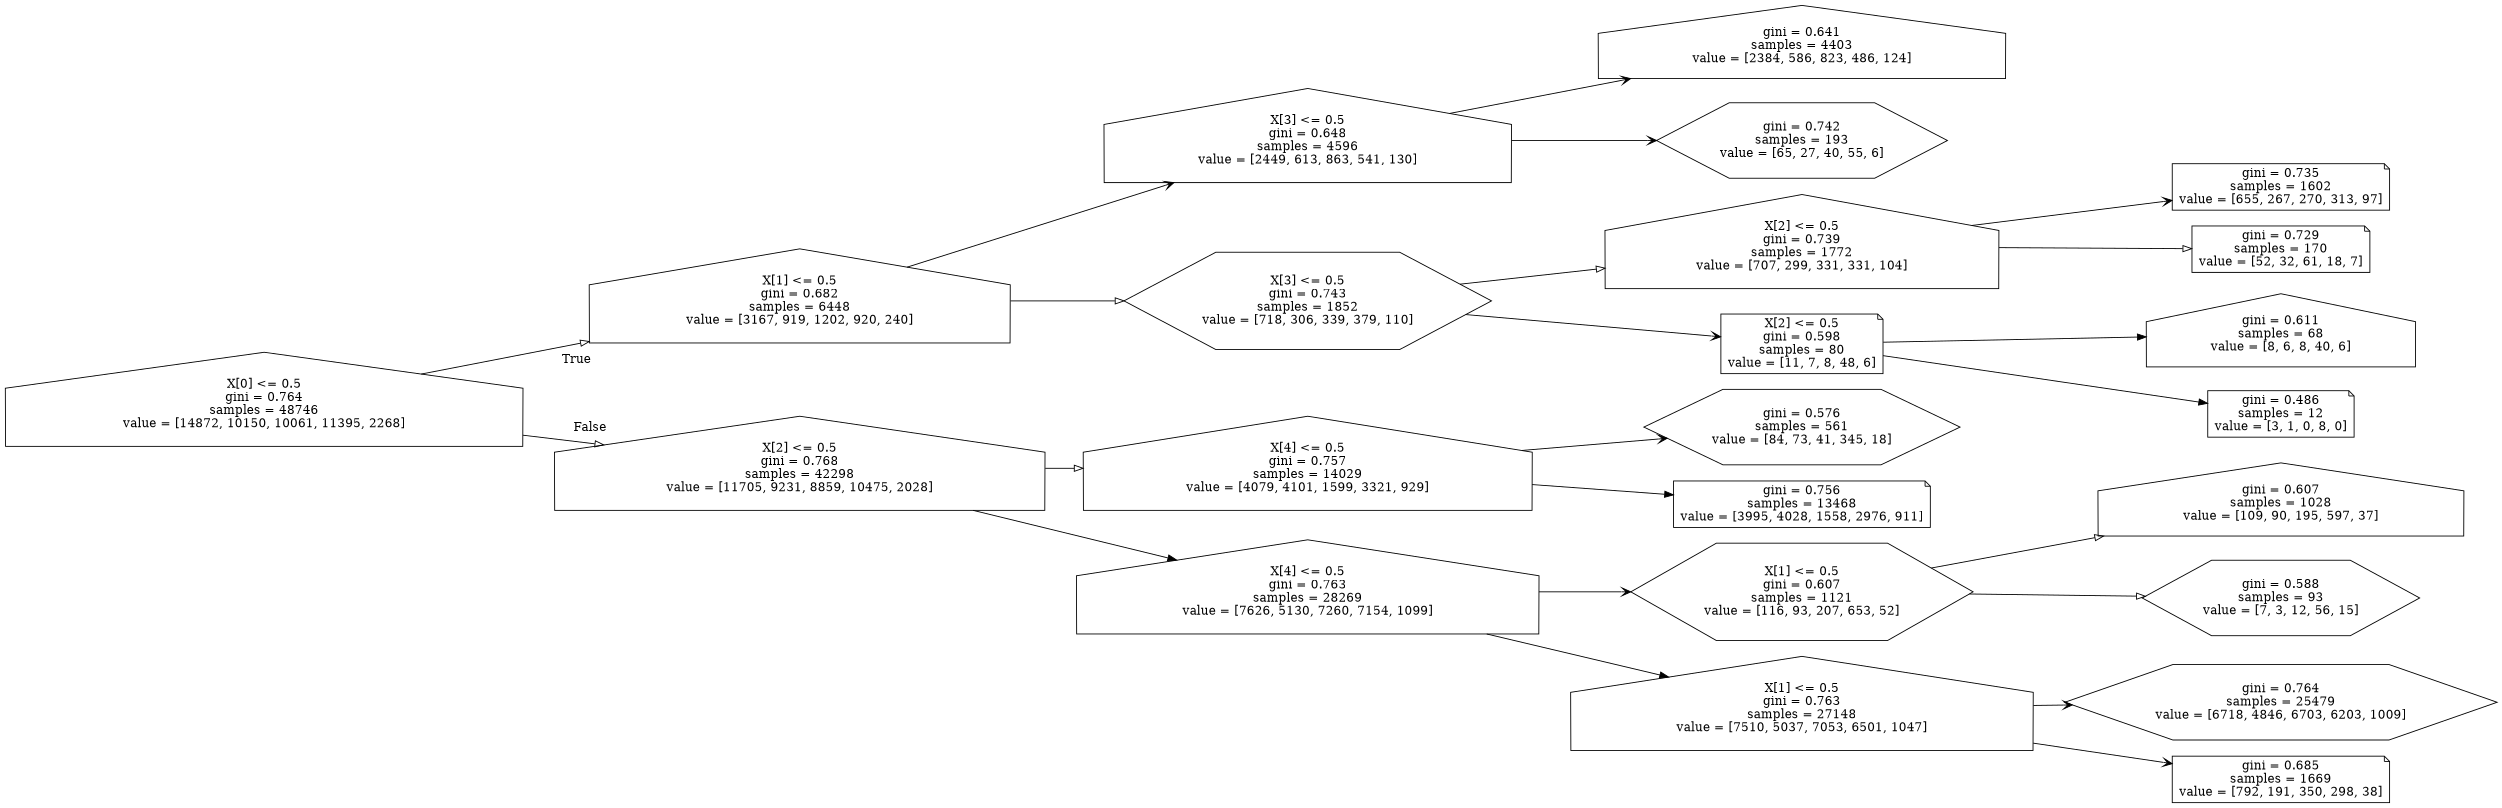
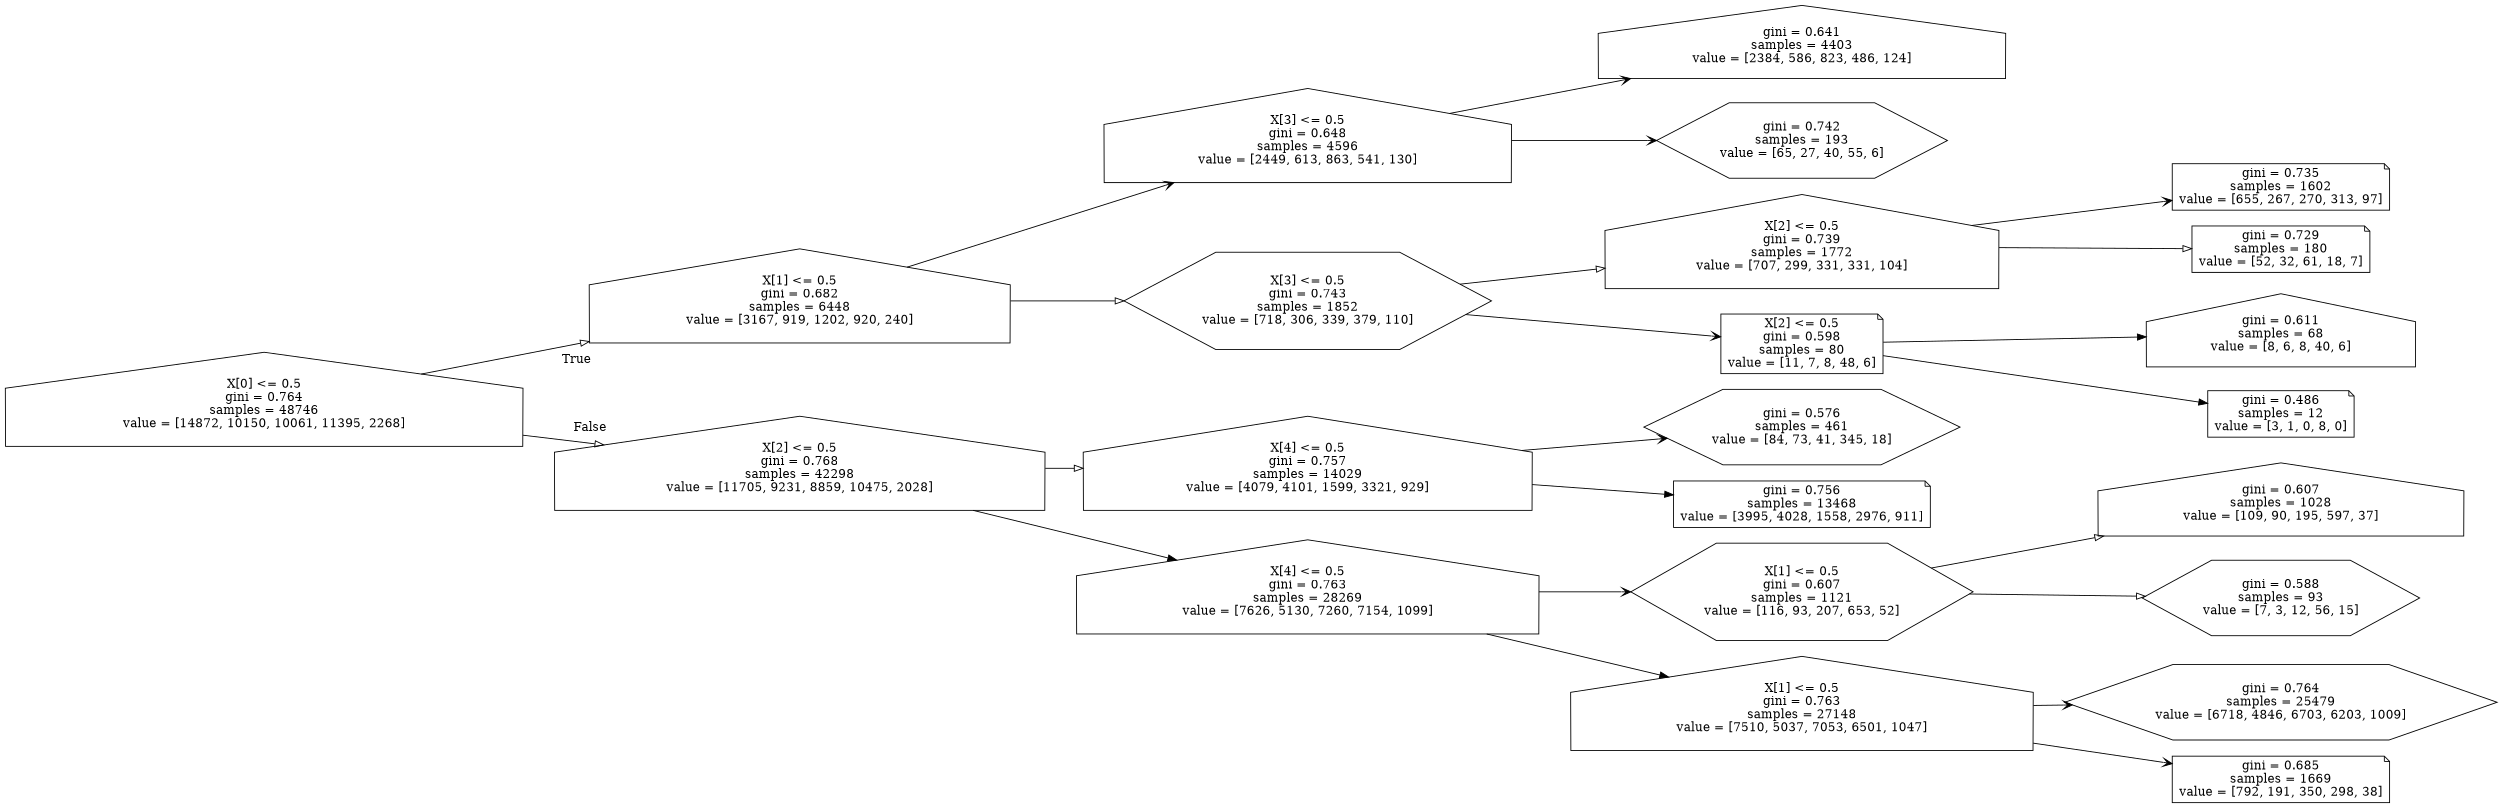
node "gini = 0.729 samples = 170 value = [52, 32, 61, 18, 7]": label "gini = 0.729 samples = 170 value = [52, 32, 61, 18, 7]" -> "gini = 0.729 samples = 180 value = [52, 32, 61, 18, 7]"
node "gini = 0.576 samples = 561 value = [84, 73, 41, 345, 18]": label "gini = 0.576 samples = 561 value = [84, 73, 41, 345, 18]" -> "gini = 0.576 samples = 461 value = [84, 73, 41, 345, 18]"
